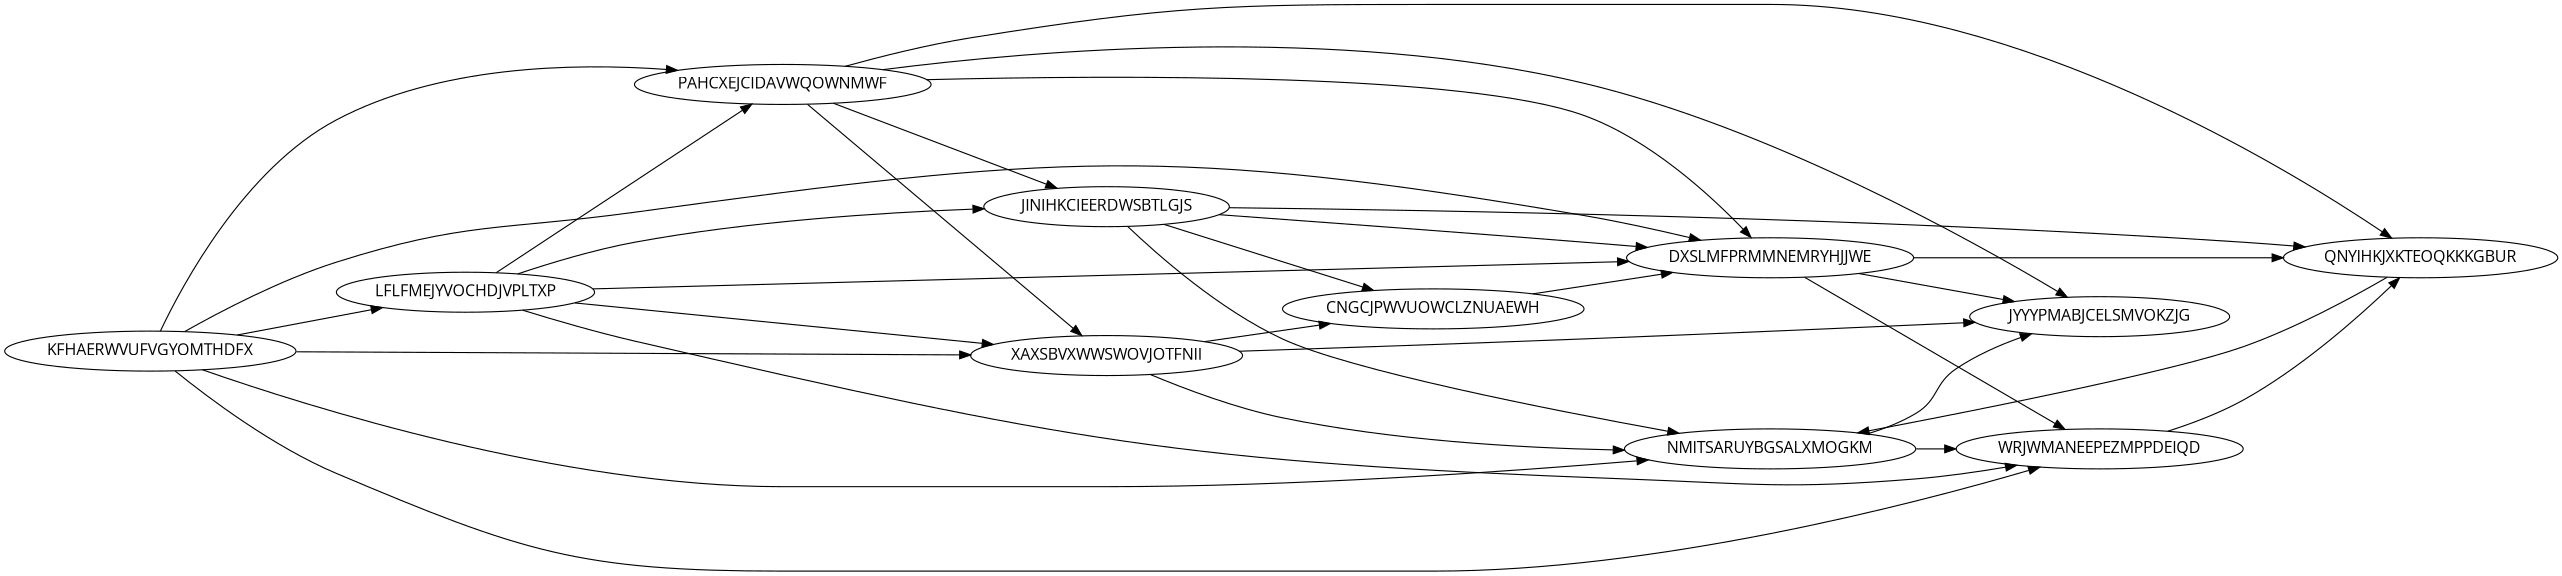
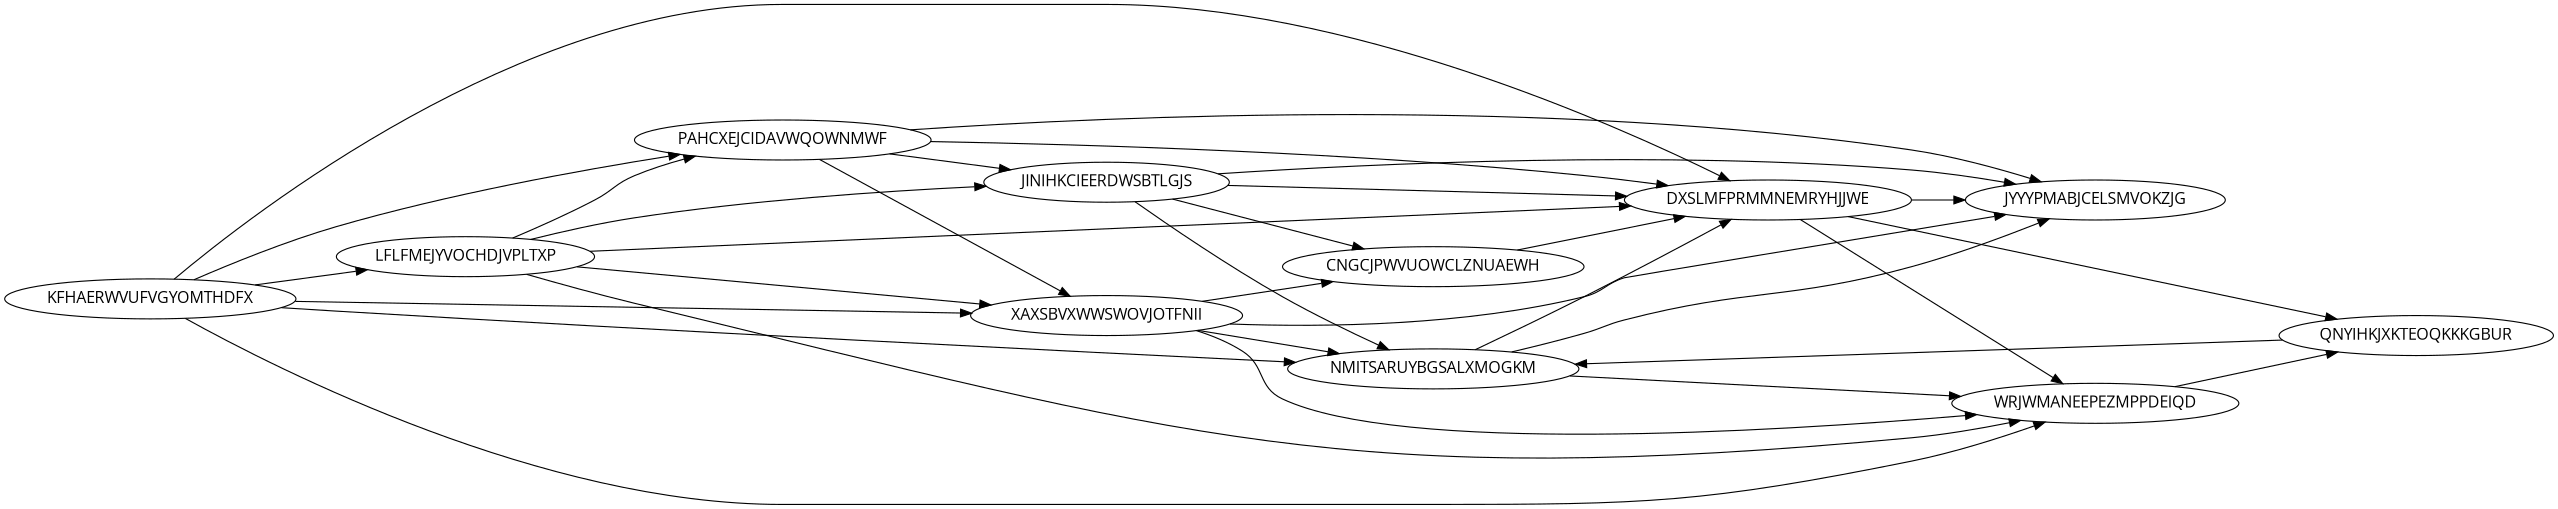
edge "PAHCXEJCIDAVWQOWNMWF" -> "QNYIHKJXKTEOQKKKGBUR": removed
edge "JINIHKCIEERDWSBTLGJS" -> "QNYIHKJXKTEOQKKKGBUR": now "JINIHKCIEERDWSBTLGJS" -> "JYYYPMABJCELSMVOKZJG"
edge "NMITSARUYBGSALXMOGKM" -> "DXSLMFPRMMNEMRYHJJWE": added
edge "XAXSBVXWWSWOVJOTFNII" -> "WRJWMANEEPEZMPPDEIQD": added
